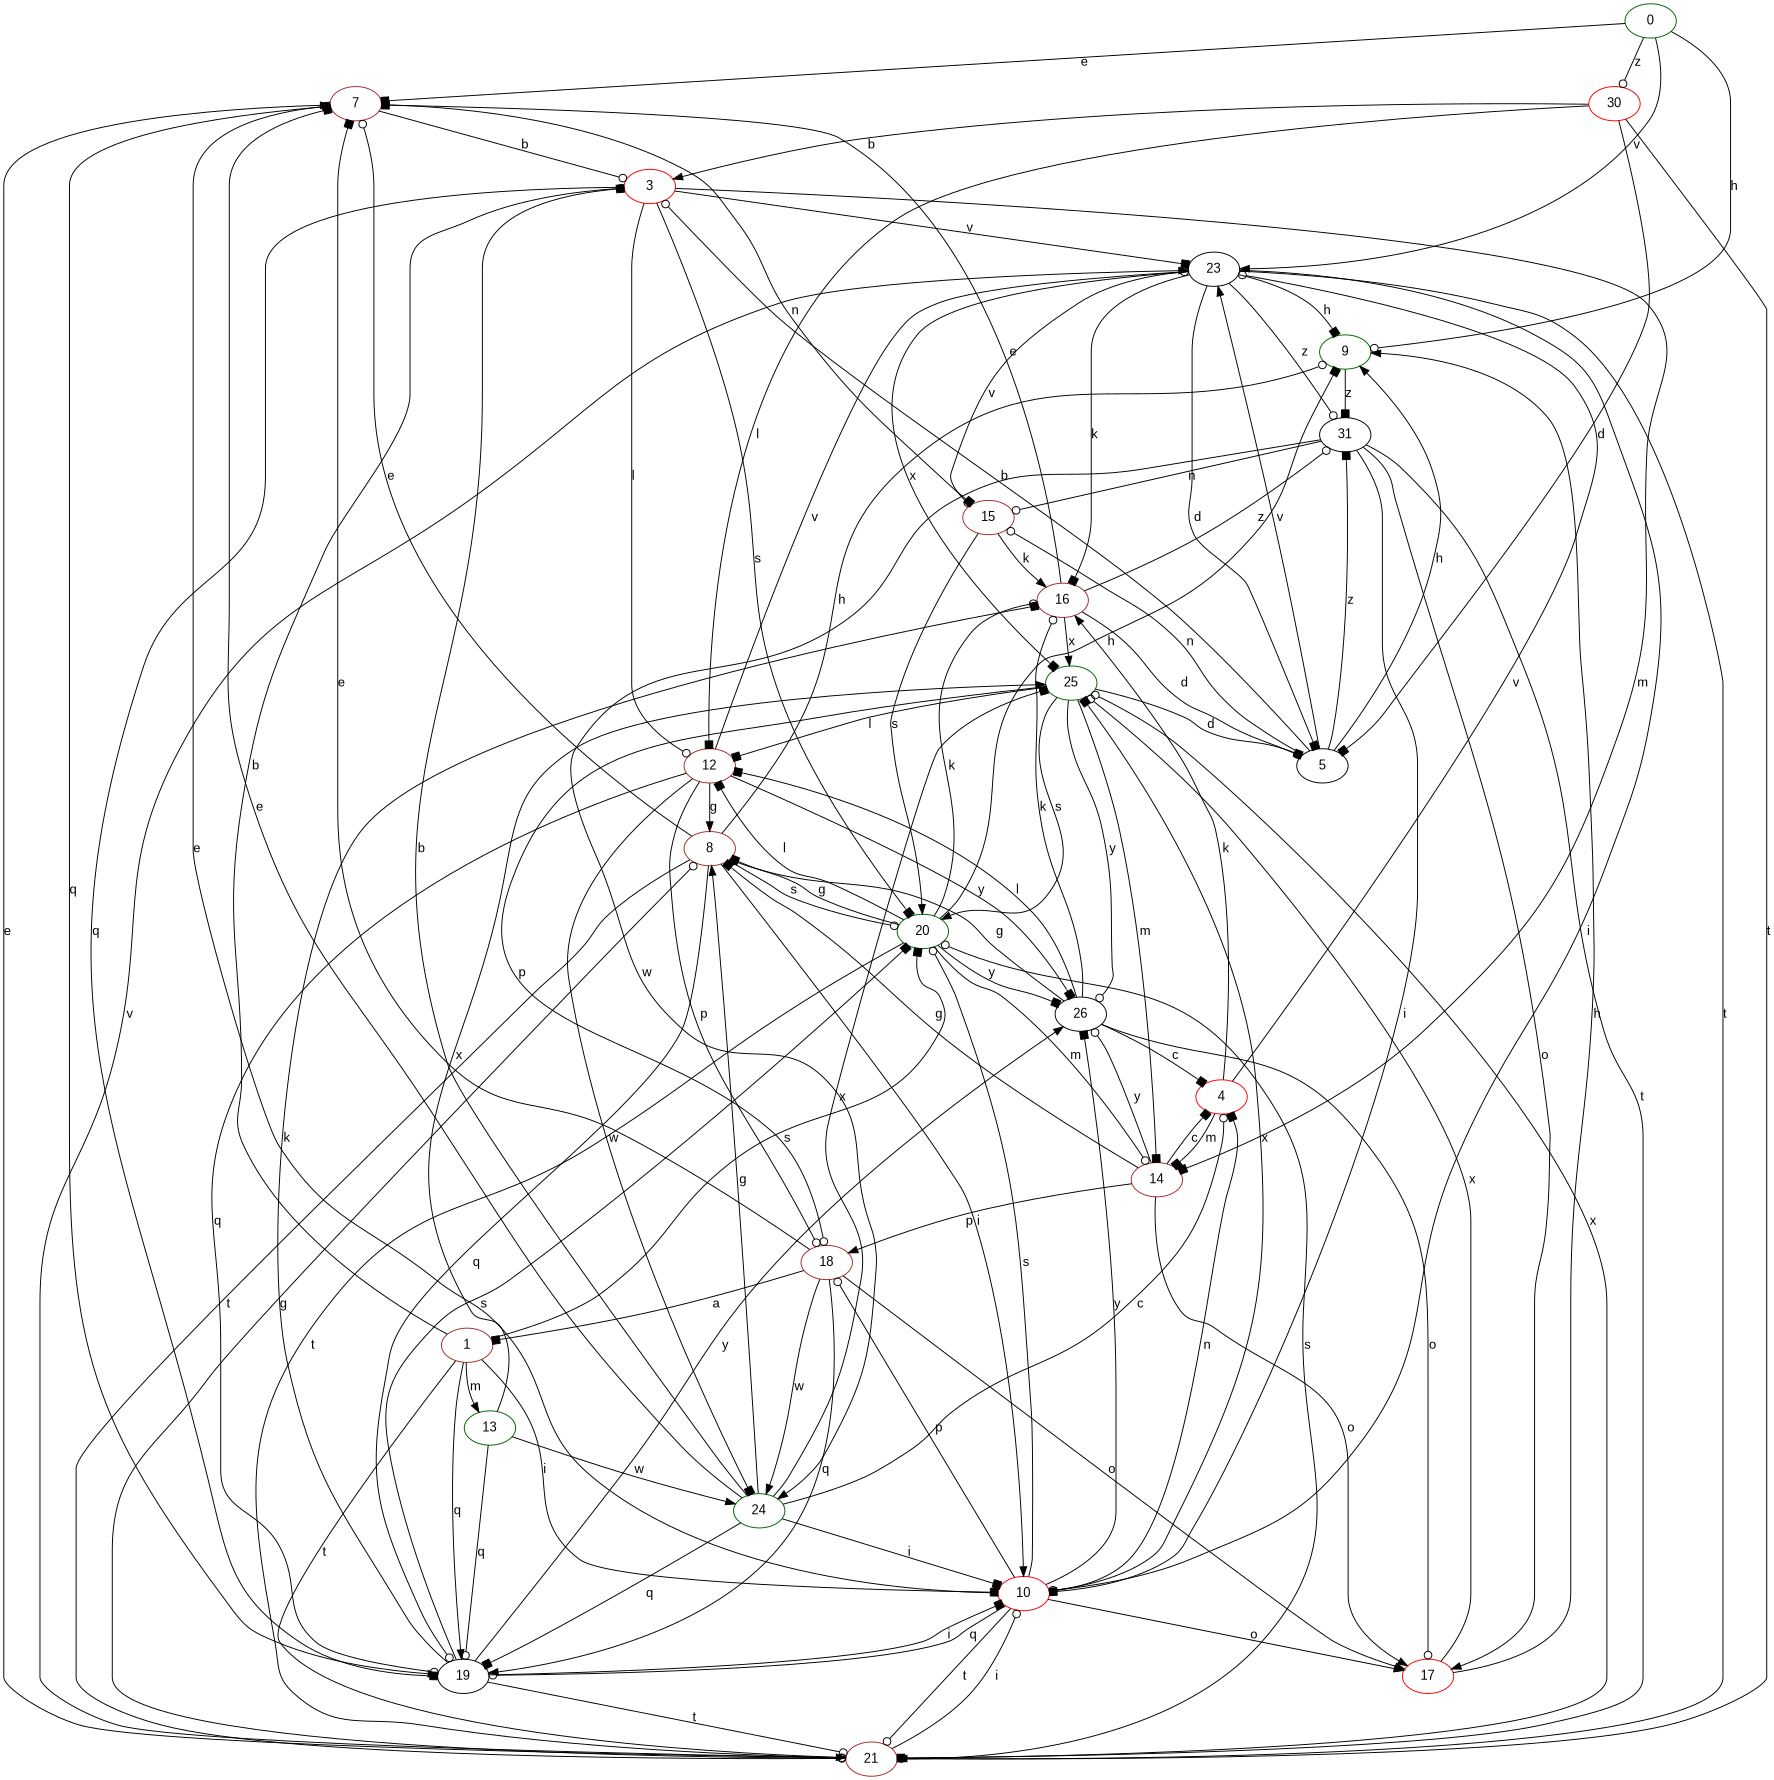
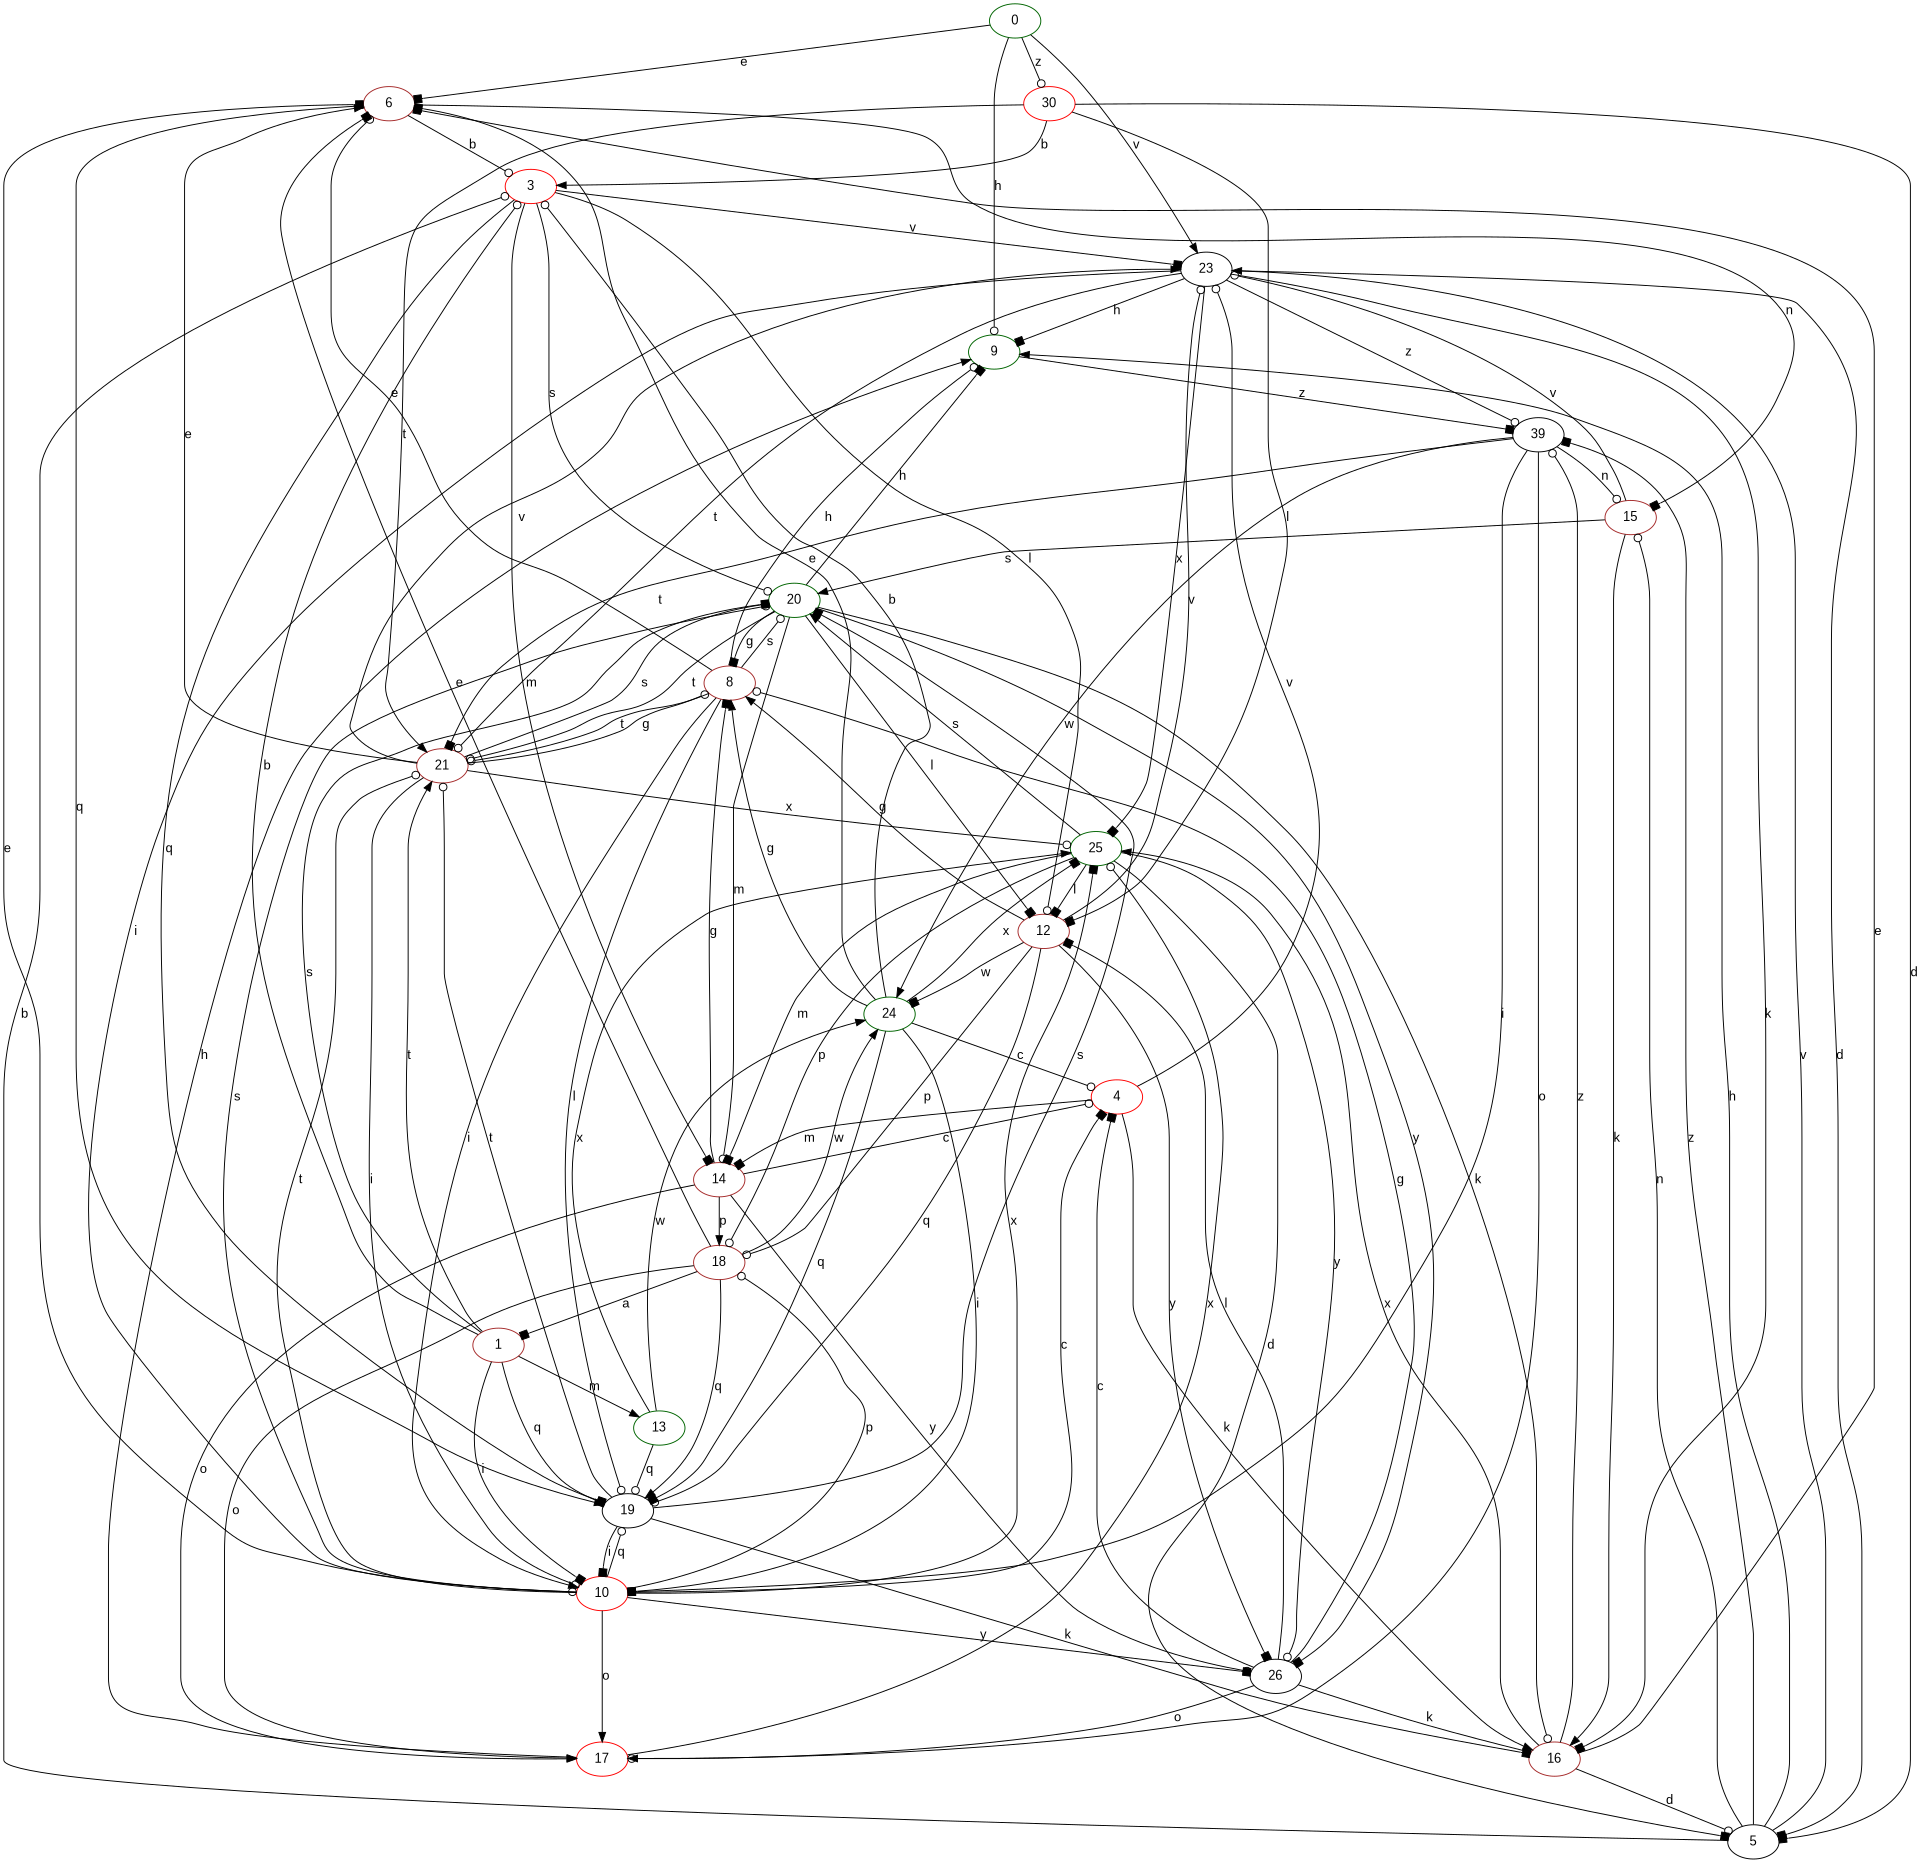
node "7": label "7" -> "6"
edge "23" -> "15": reversed
node "31": label "31" -> "39"
edge "3" -> "20": arrowhead box -> odot
edge "24" -> "3": arrowhead box -> odot
edge "14" -> "4": arrowhead box -> odot
edge "8" -> "19": label "q" -> "l"
edge "19" -> "26": removed, label "y"
edge "10" -> "4": label "n" -> "c"
edge "1" -> "19": arrowhead normal -> box
